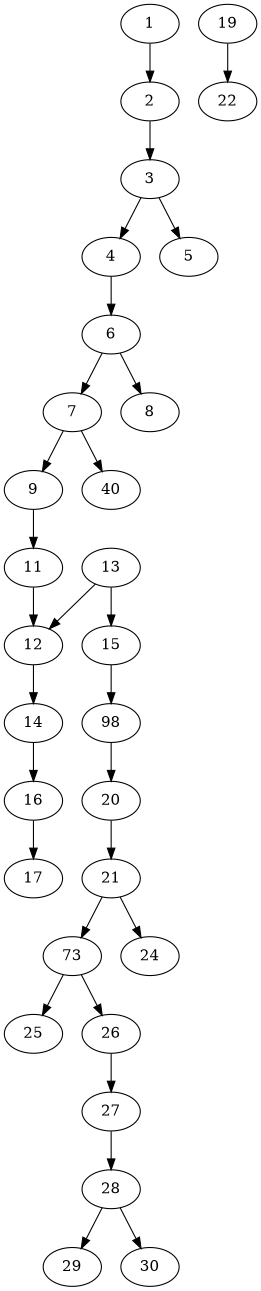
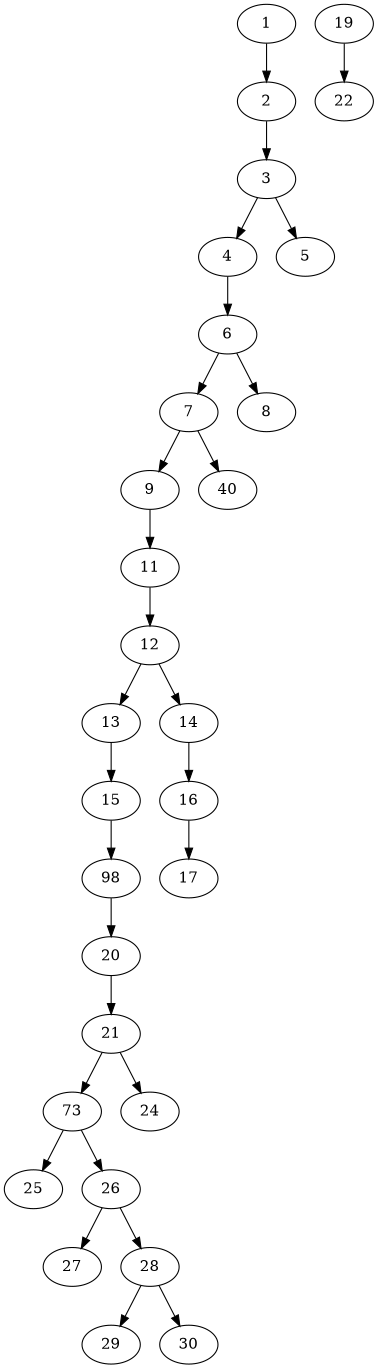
edge "13" -> "12": reversed
edge "27" -> "28": now "26" -> "28"
